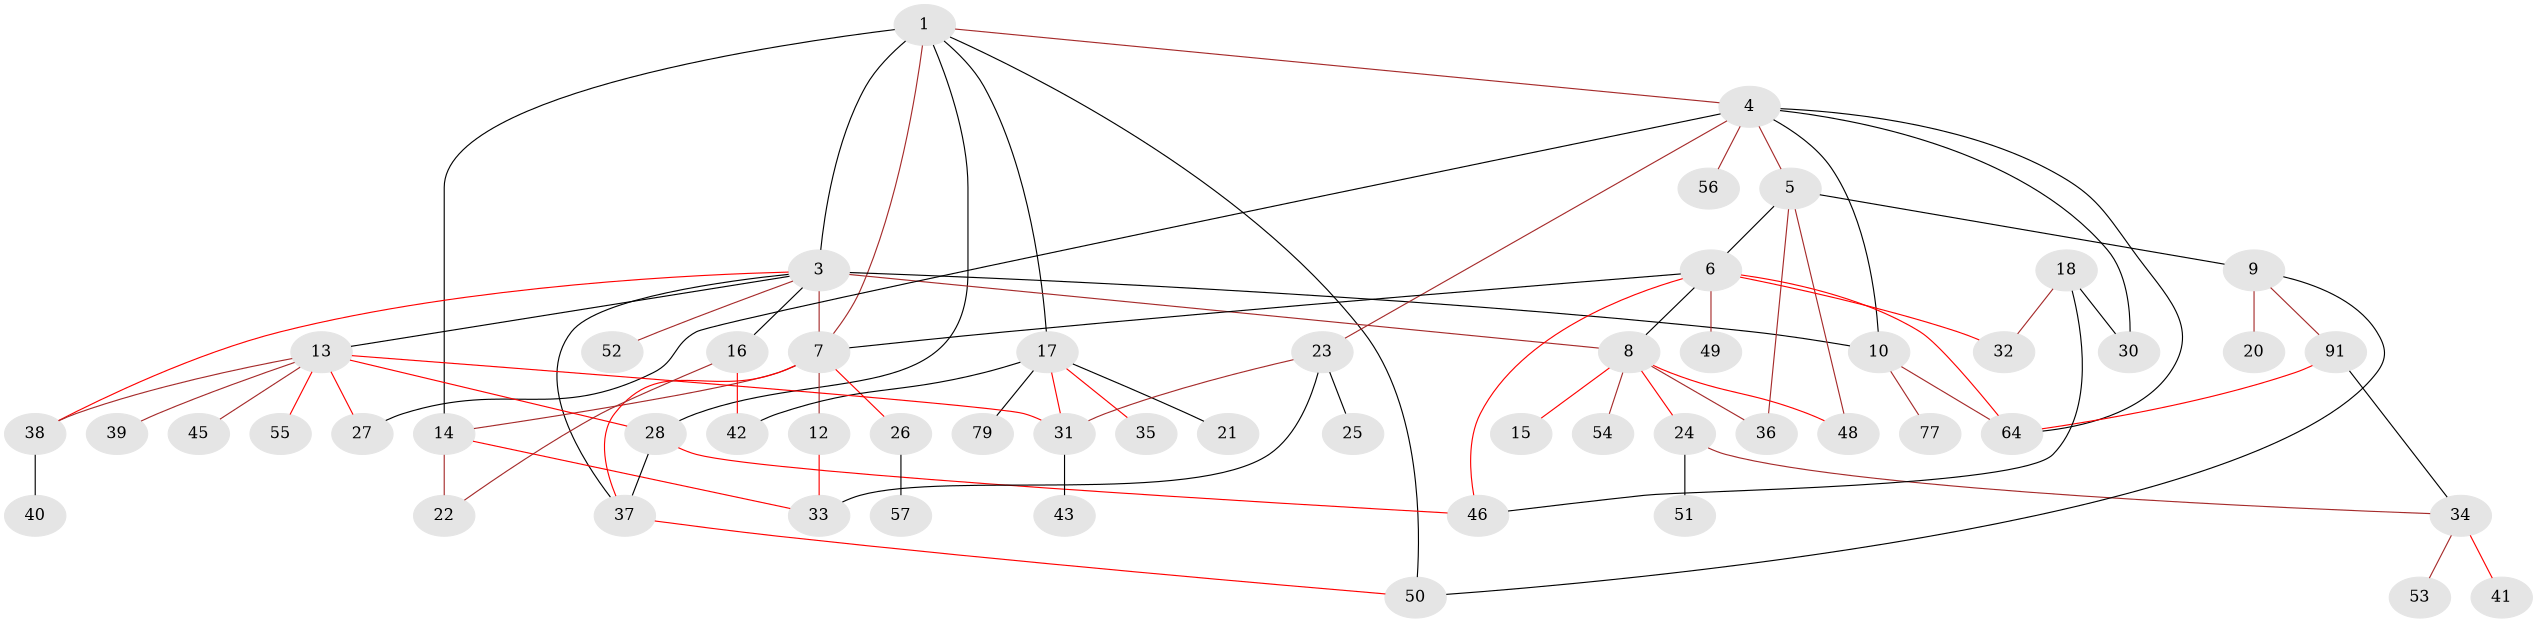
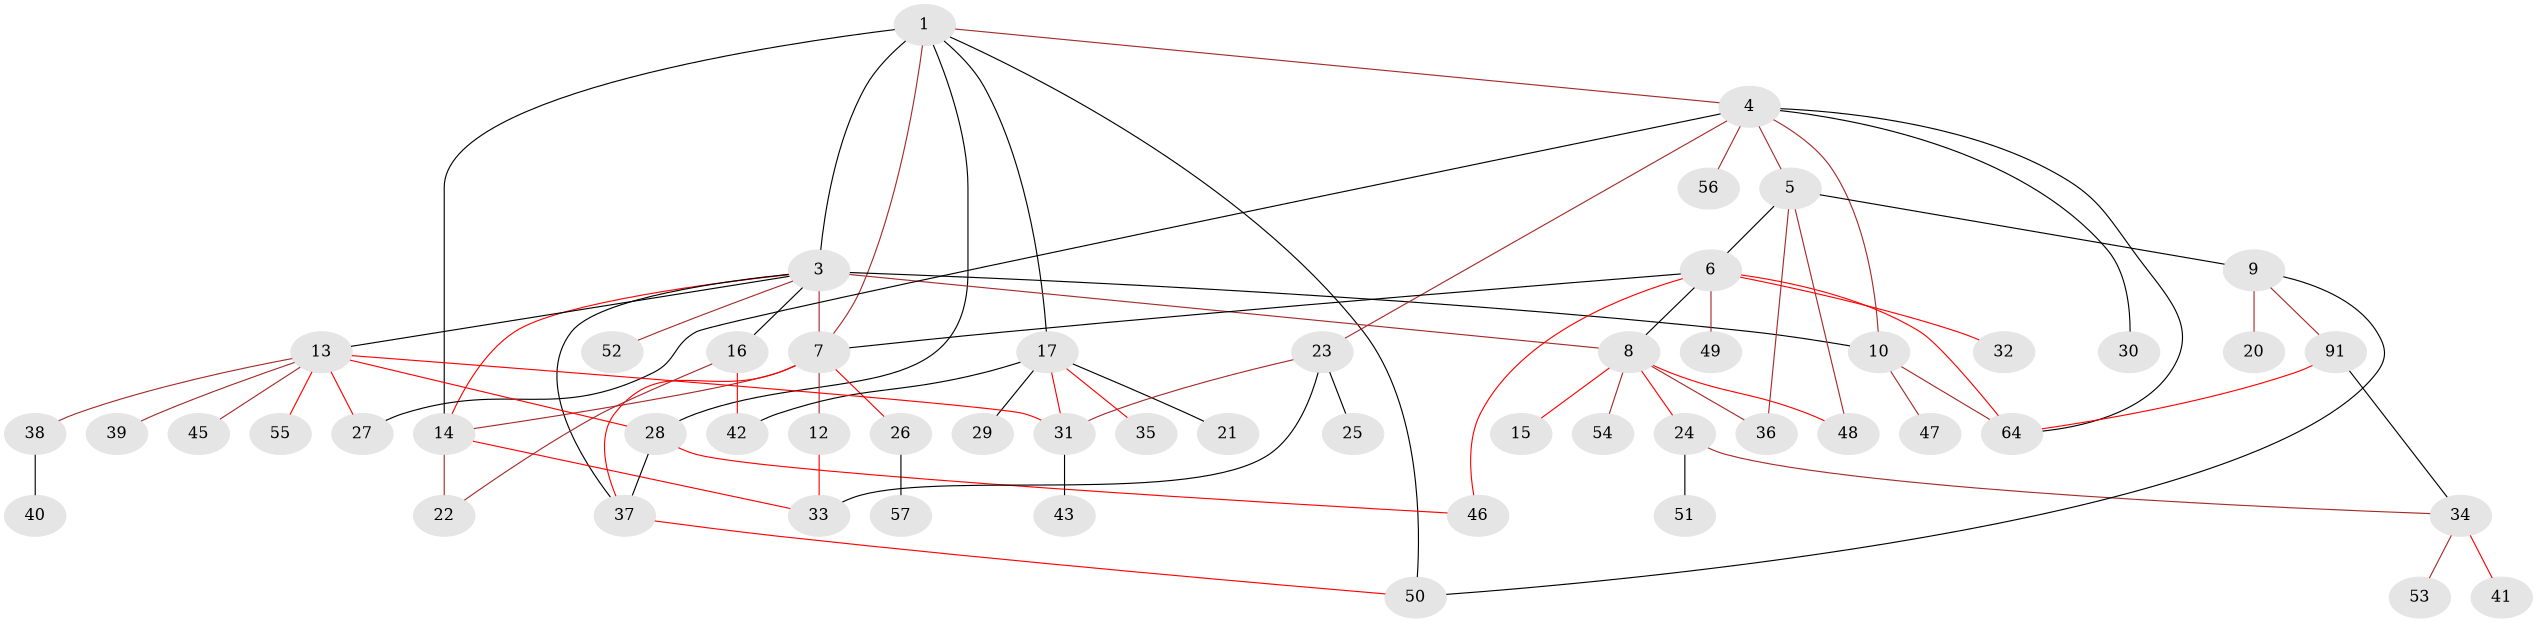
edge "4" -- "10": color black -> brown
node "18": removed
edge "3" -- "38": now "3" -- "14"
node "79": label "79" -> "29"
node "77": label "77" -> "47"
